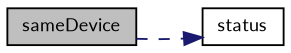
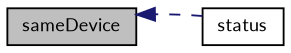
edge "sameDevice" -> "status": reversed
